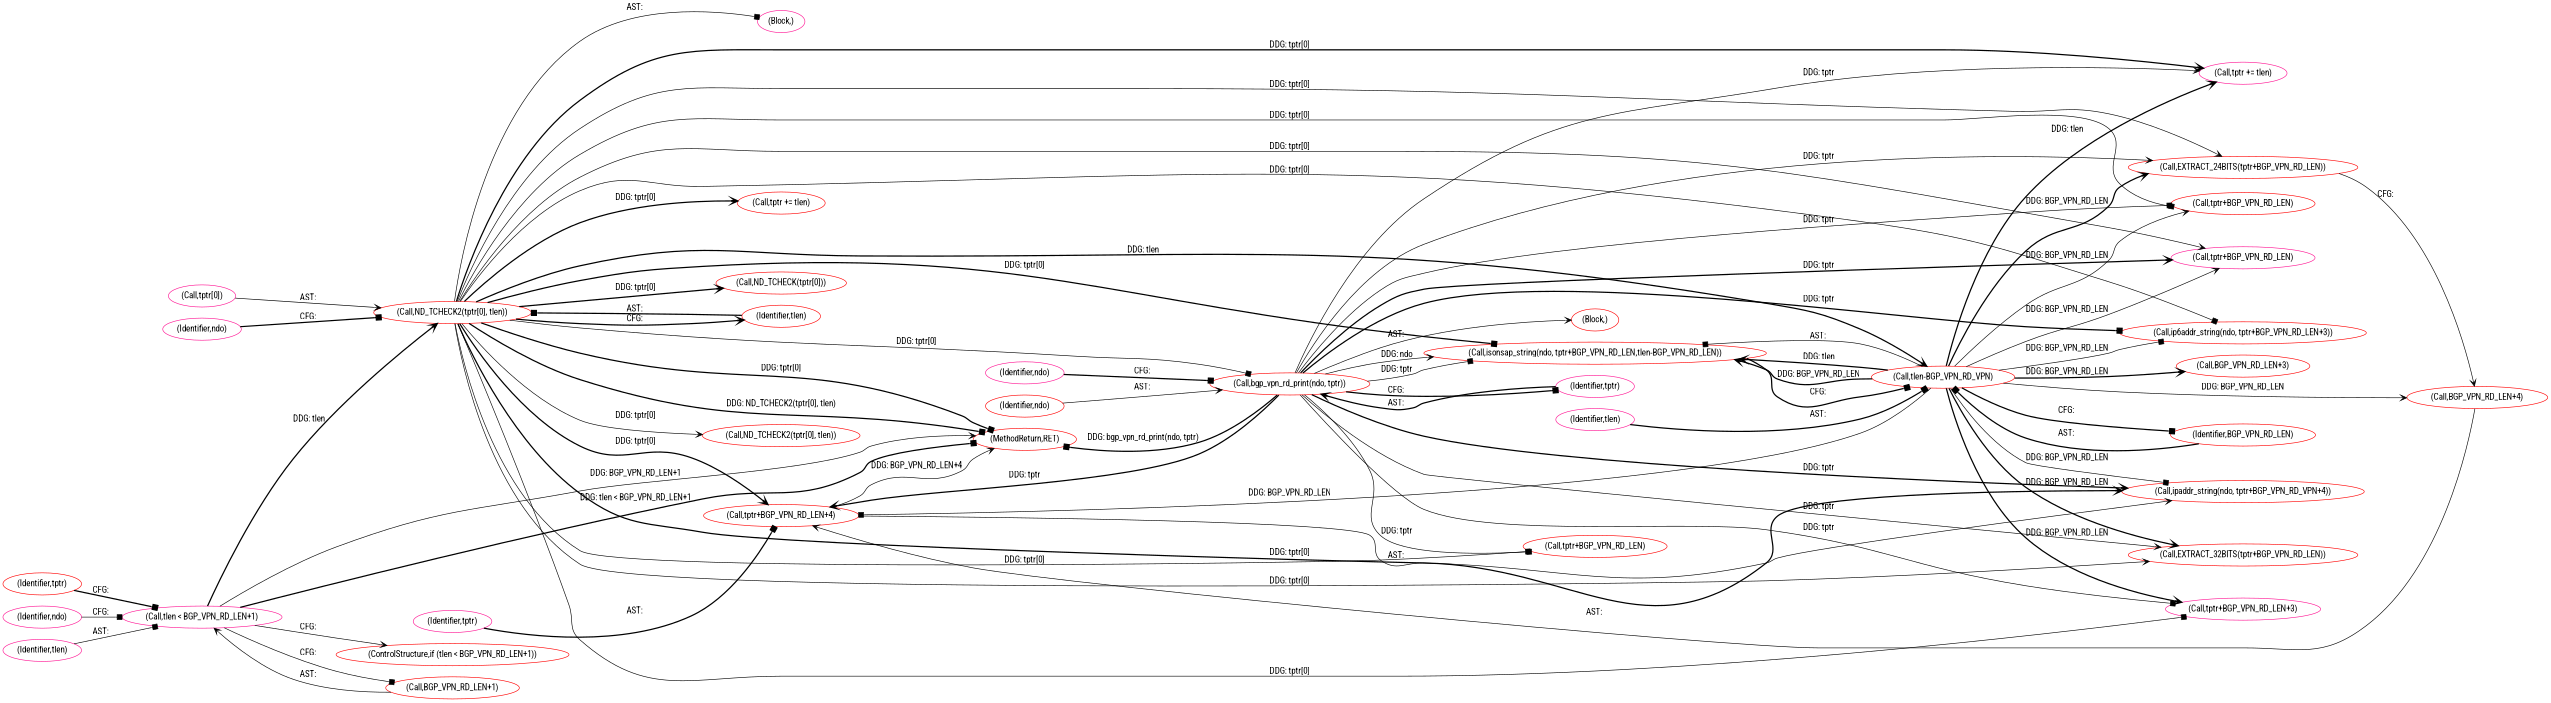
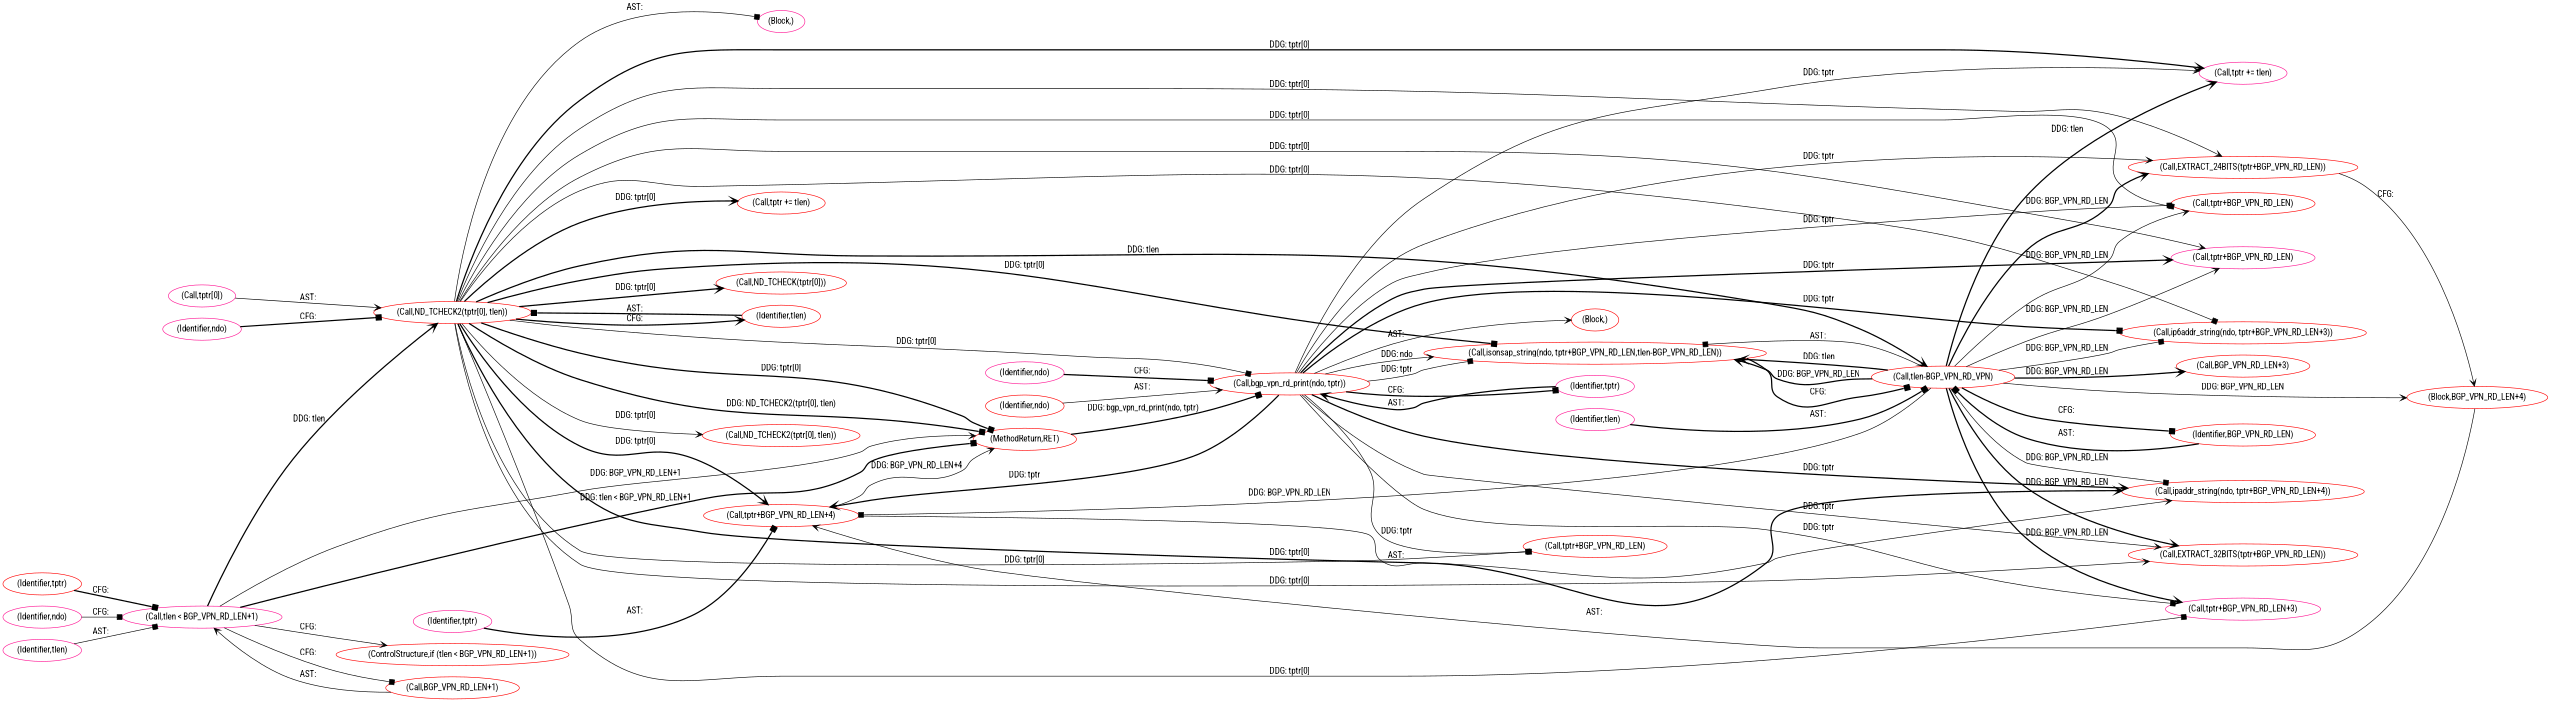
node "(Call,BGP_VPN_RD_LEN+4)": label "(Call,BGP_VPN_RD_LEN+4)" -> "(Block,BGP_VPN_RD_LEN+4)"
edge "(Call,bgp_vpn_rd_print(ndo, tptr))" -> "(MethodReturn,RET)": reversed
node "(Call,ipaddr_string(ndo, tptr+BGP_VPN_RD_VPN+4))": label "(Call,ipaddr_string(ndo, tptr+BGP_VPN_RD_VPN+4))" -> "(Call,ipaddr_string(ndo, tptr+BGP_VPN_RD_LEN+4))"
